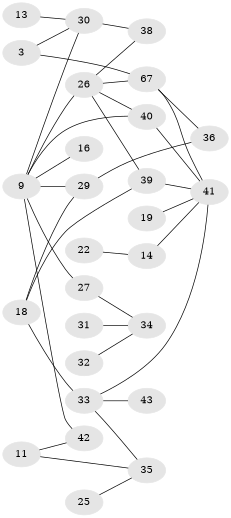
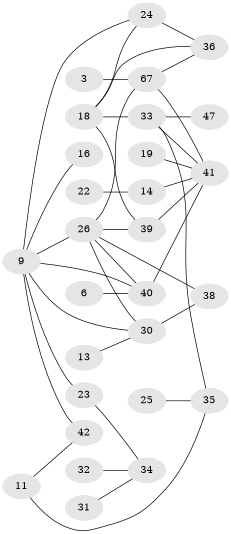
edge "30" -- "3": now "30" -- "26"
edge "36" -- "18": added
node "29": label "29" -> "24"
node "27": label "27" -> "23"
node "6": added
node "43": label "43" -> "47"
